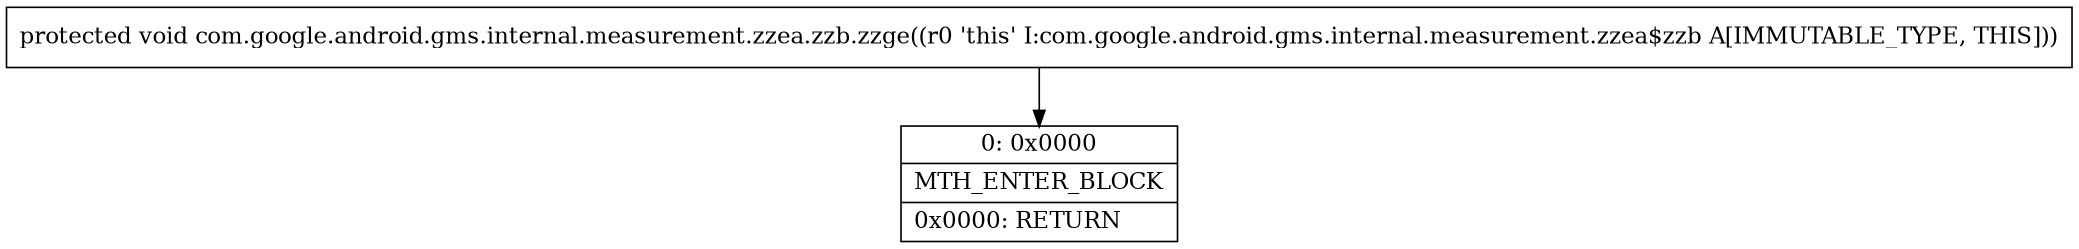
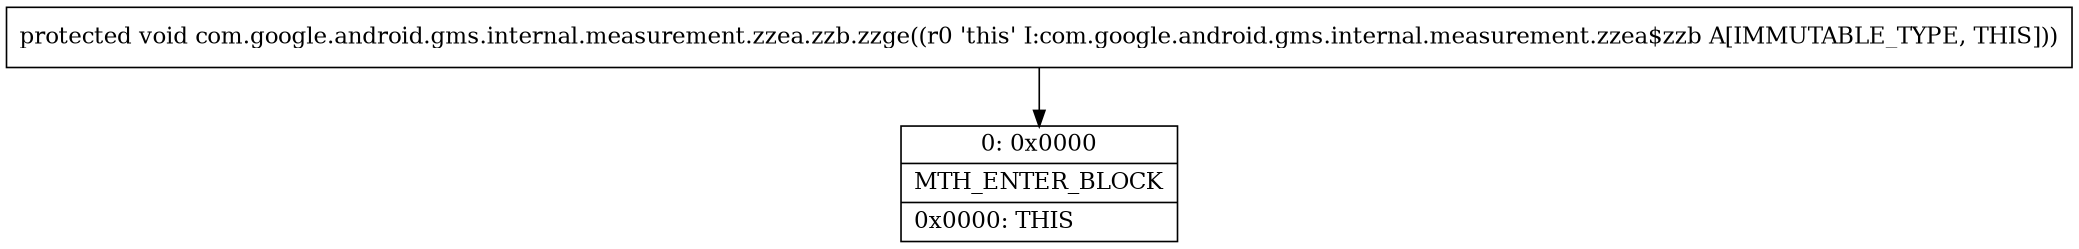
node "0: 0x0000": text "0x0000: RETURN" -> "0x0000: THIS"
